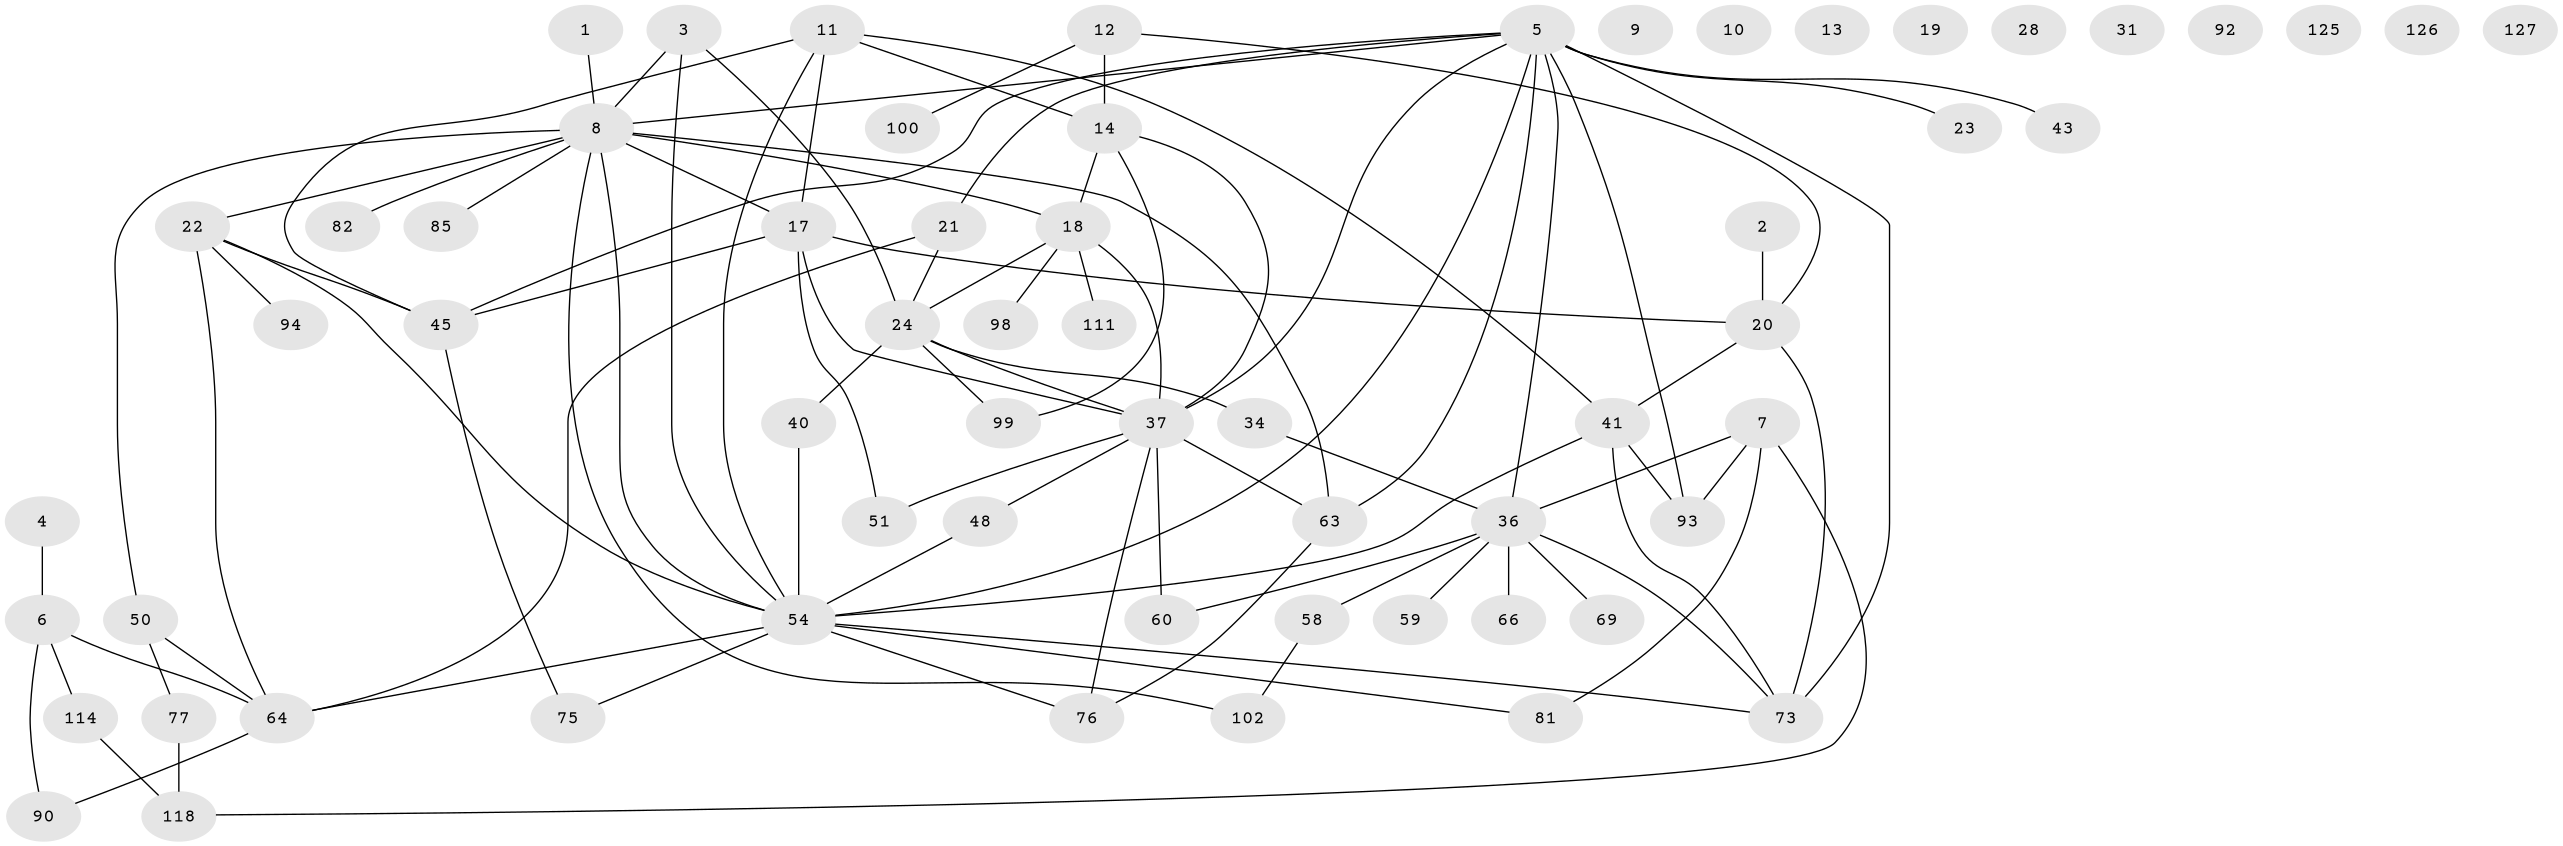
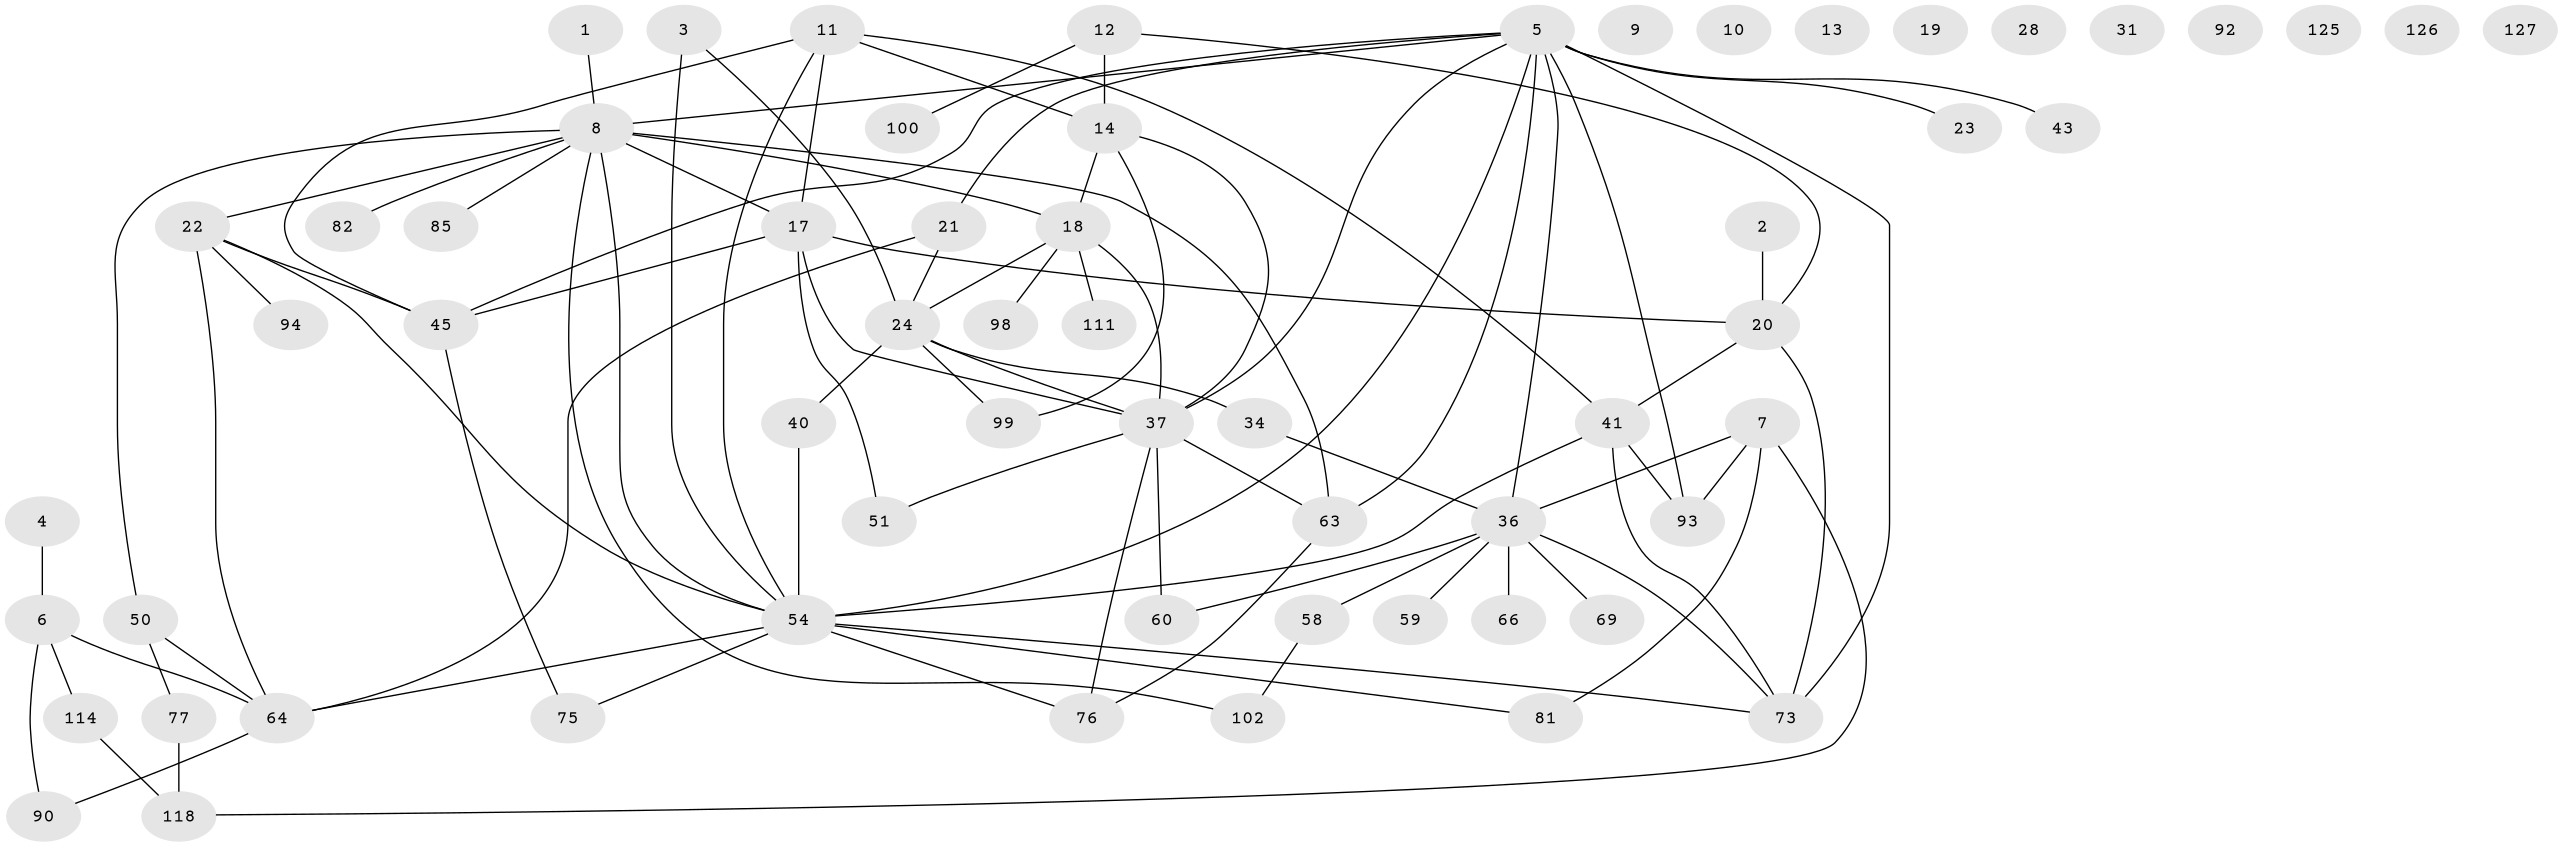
edge "3" -- "8": removed
node "48": removed
